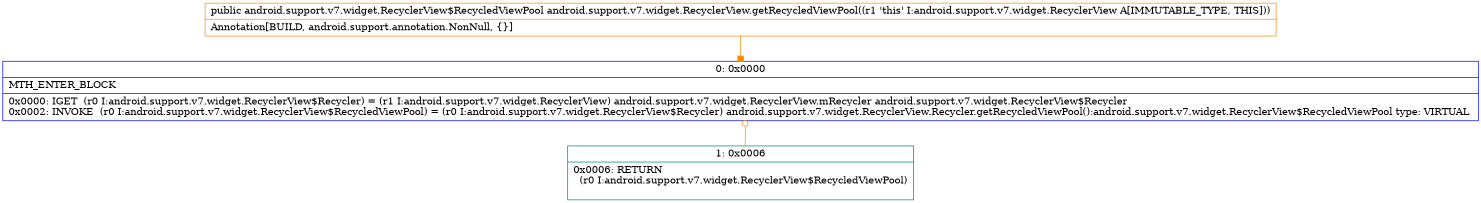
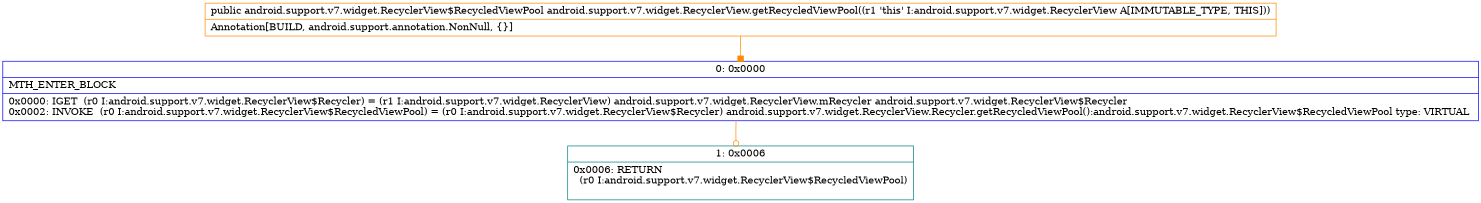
edge "1: 0x0006" -> "0: 0x0000": reversed
